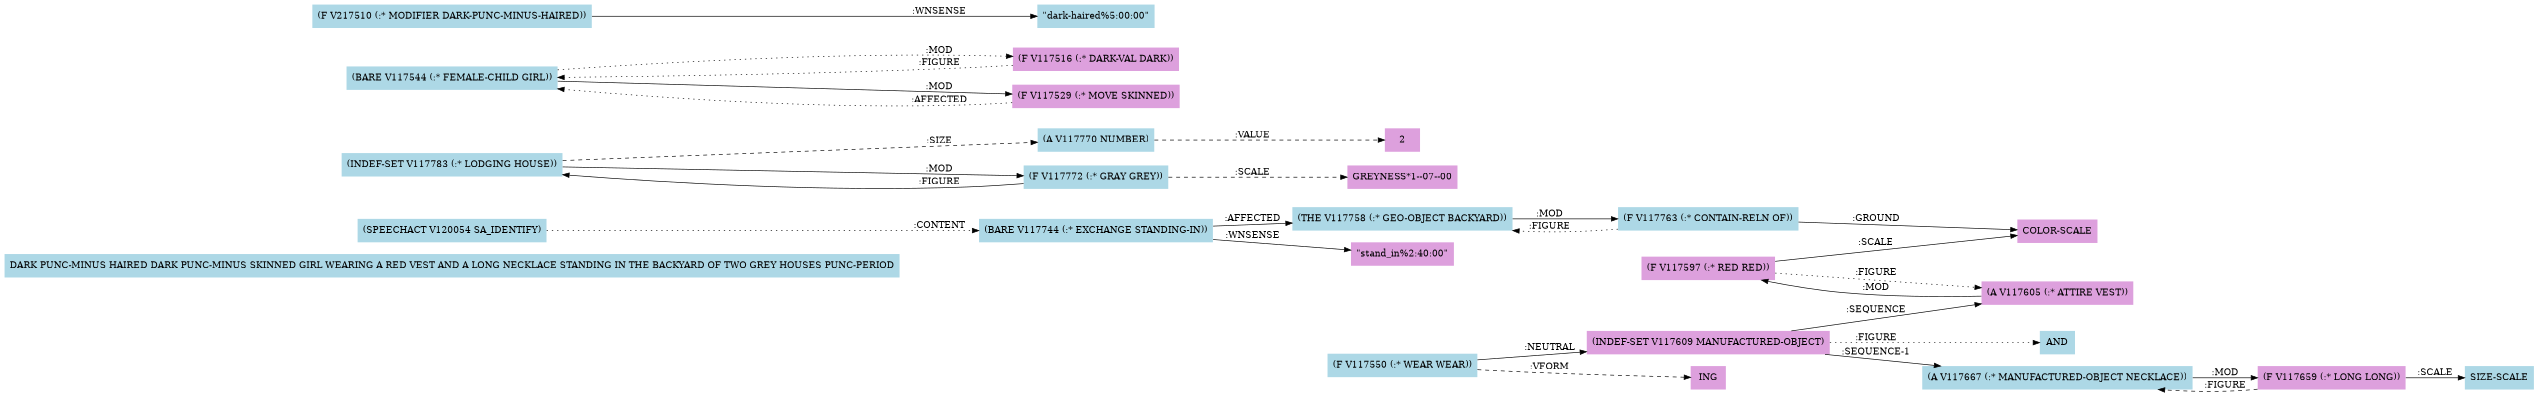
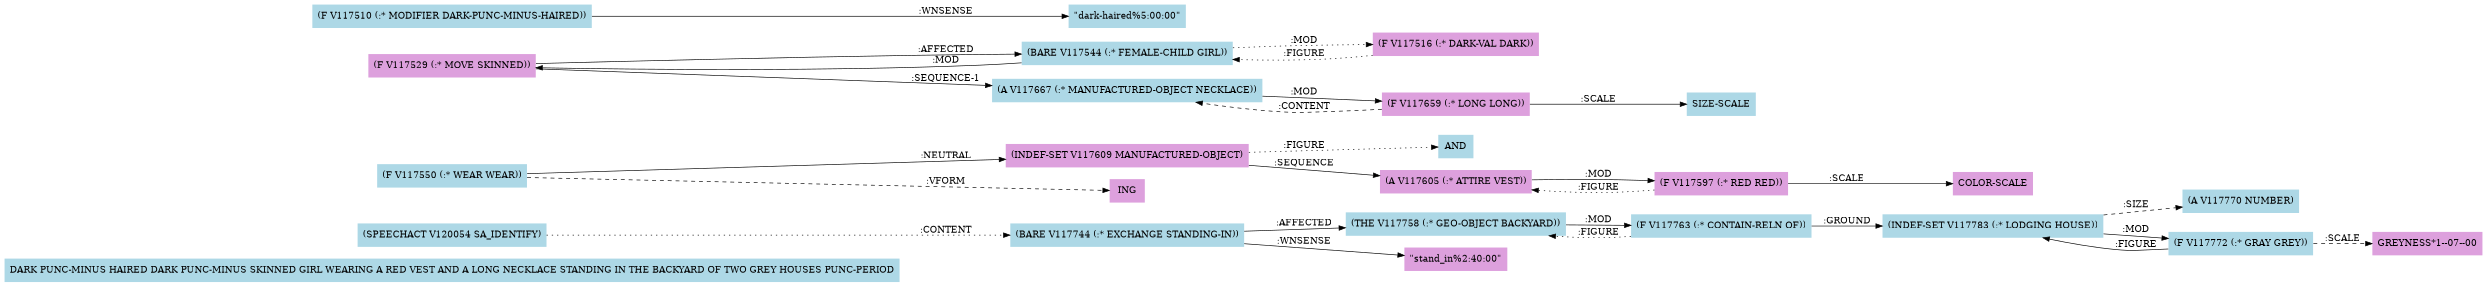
node "(F V217510 (:* MODIFIER DARK-PUNC-MINUS-HAIRED))": label "(F V217510 (:* MODIFIER DARK-PUNC-MINUS-HAIRED))" -> "(F V117510 (:* MODIFIER DARK-PUNC-MINUS-HAIRED))"
edge "(F V117529 (:* MOVE SKINNED))" -> "(BARE V117544 (:* FEMALE-CHILD GIRL))": style dotted -> solid
node "2": removed
edge "(F V117763 (:* CONTAIN-RELN OF))" -> "COLOR-SCALE": now "(F V117763 (:* CONTAIN-RELN OF))" -> "(INDEF-SET V117783 (:* LODGING HOUSE))"
edge "(INDEF-SET V117609 MANUFACTURED-OBJECT)" -> "(A V117667 (:* MANUFACTURED-OBJECT NECKLACE))": now "(F V117529 (:* MOVE SKINNED))" -> "(A V117667 (:* MANUFACTURED-OBJECT NECKLACE))"
edge "(F V117659 (:* LONG LONG))" -> "(A V117667 (:* MANUFACTURED-OBJECT NECKLACE))": label ":FIGURE" -> ":CONTENT"
